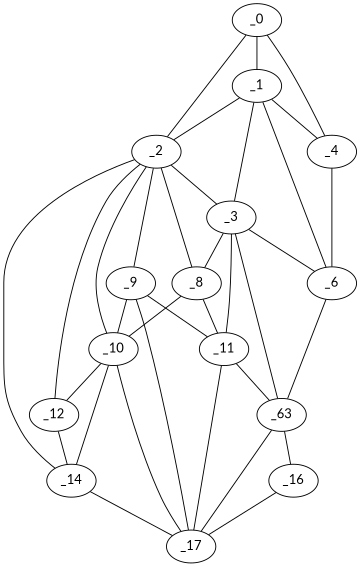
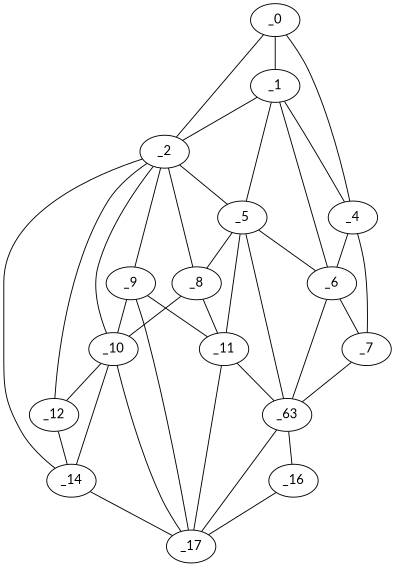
node "_3": label "_3" -> "_5"
node "_7": added
